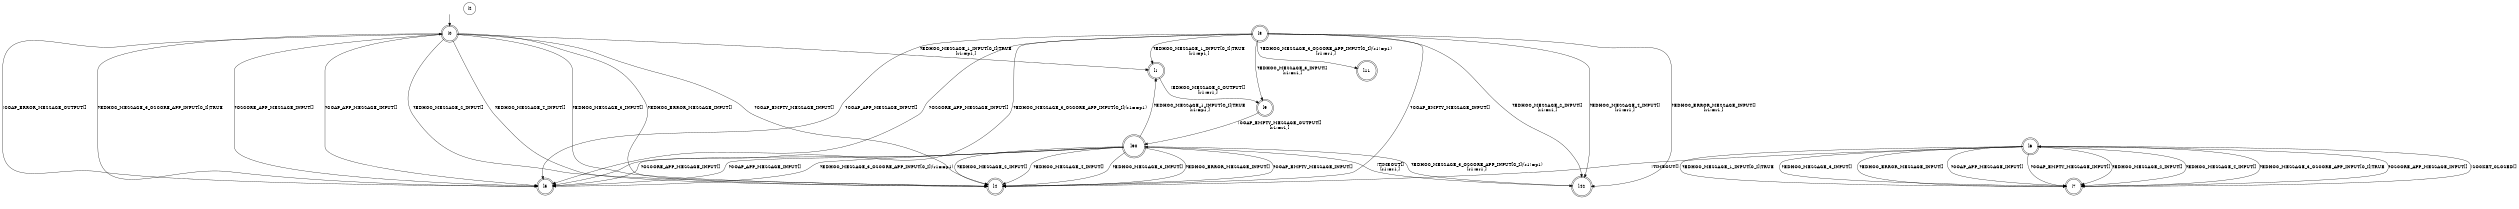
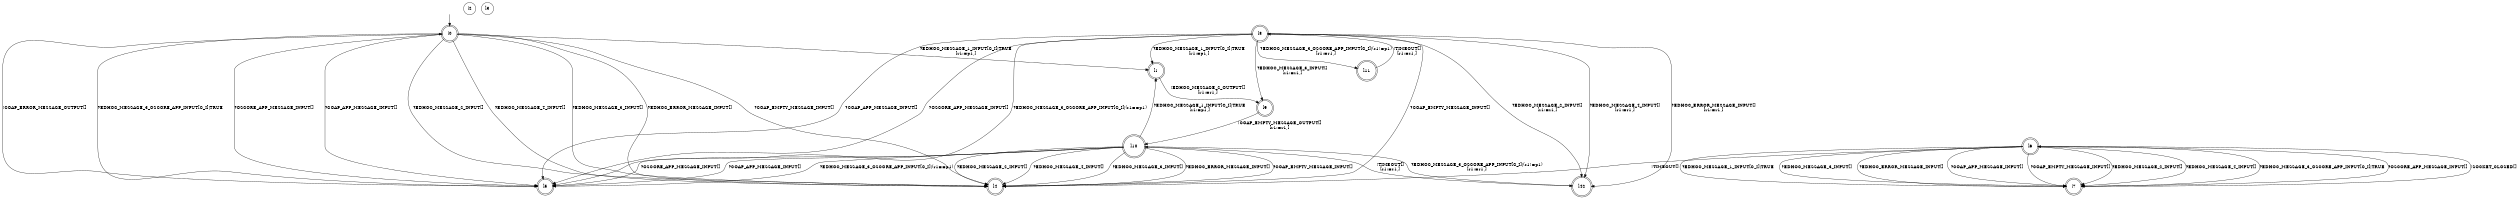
node "l3": added
edge "l11" -> "l8": added, label "!TIMEOUT[] [r1:=r1,]"
node "l90": label "l90" -> "l10"
